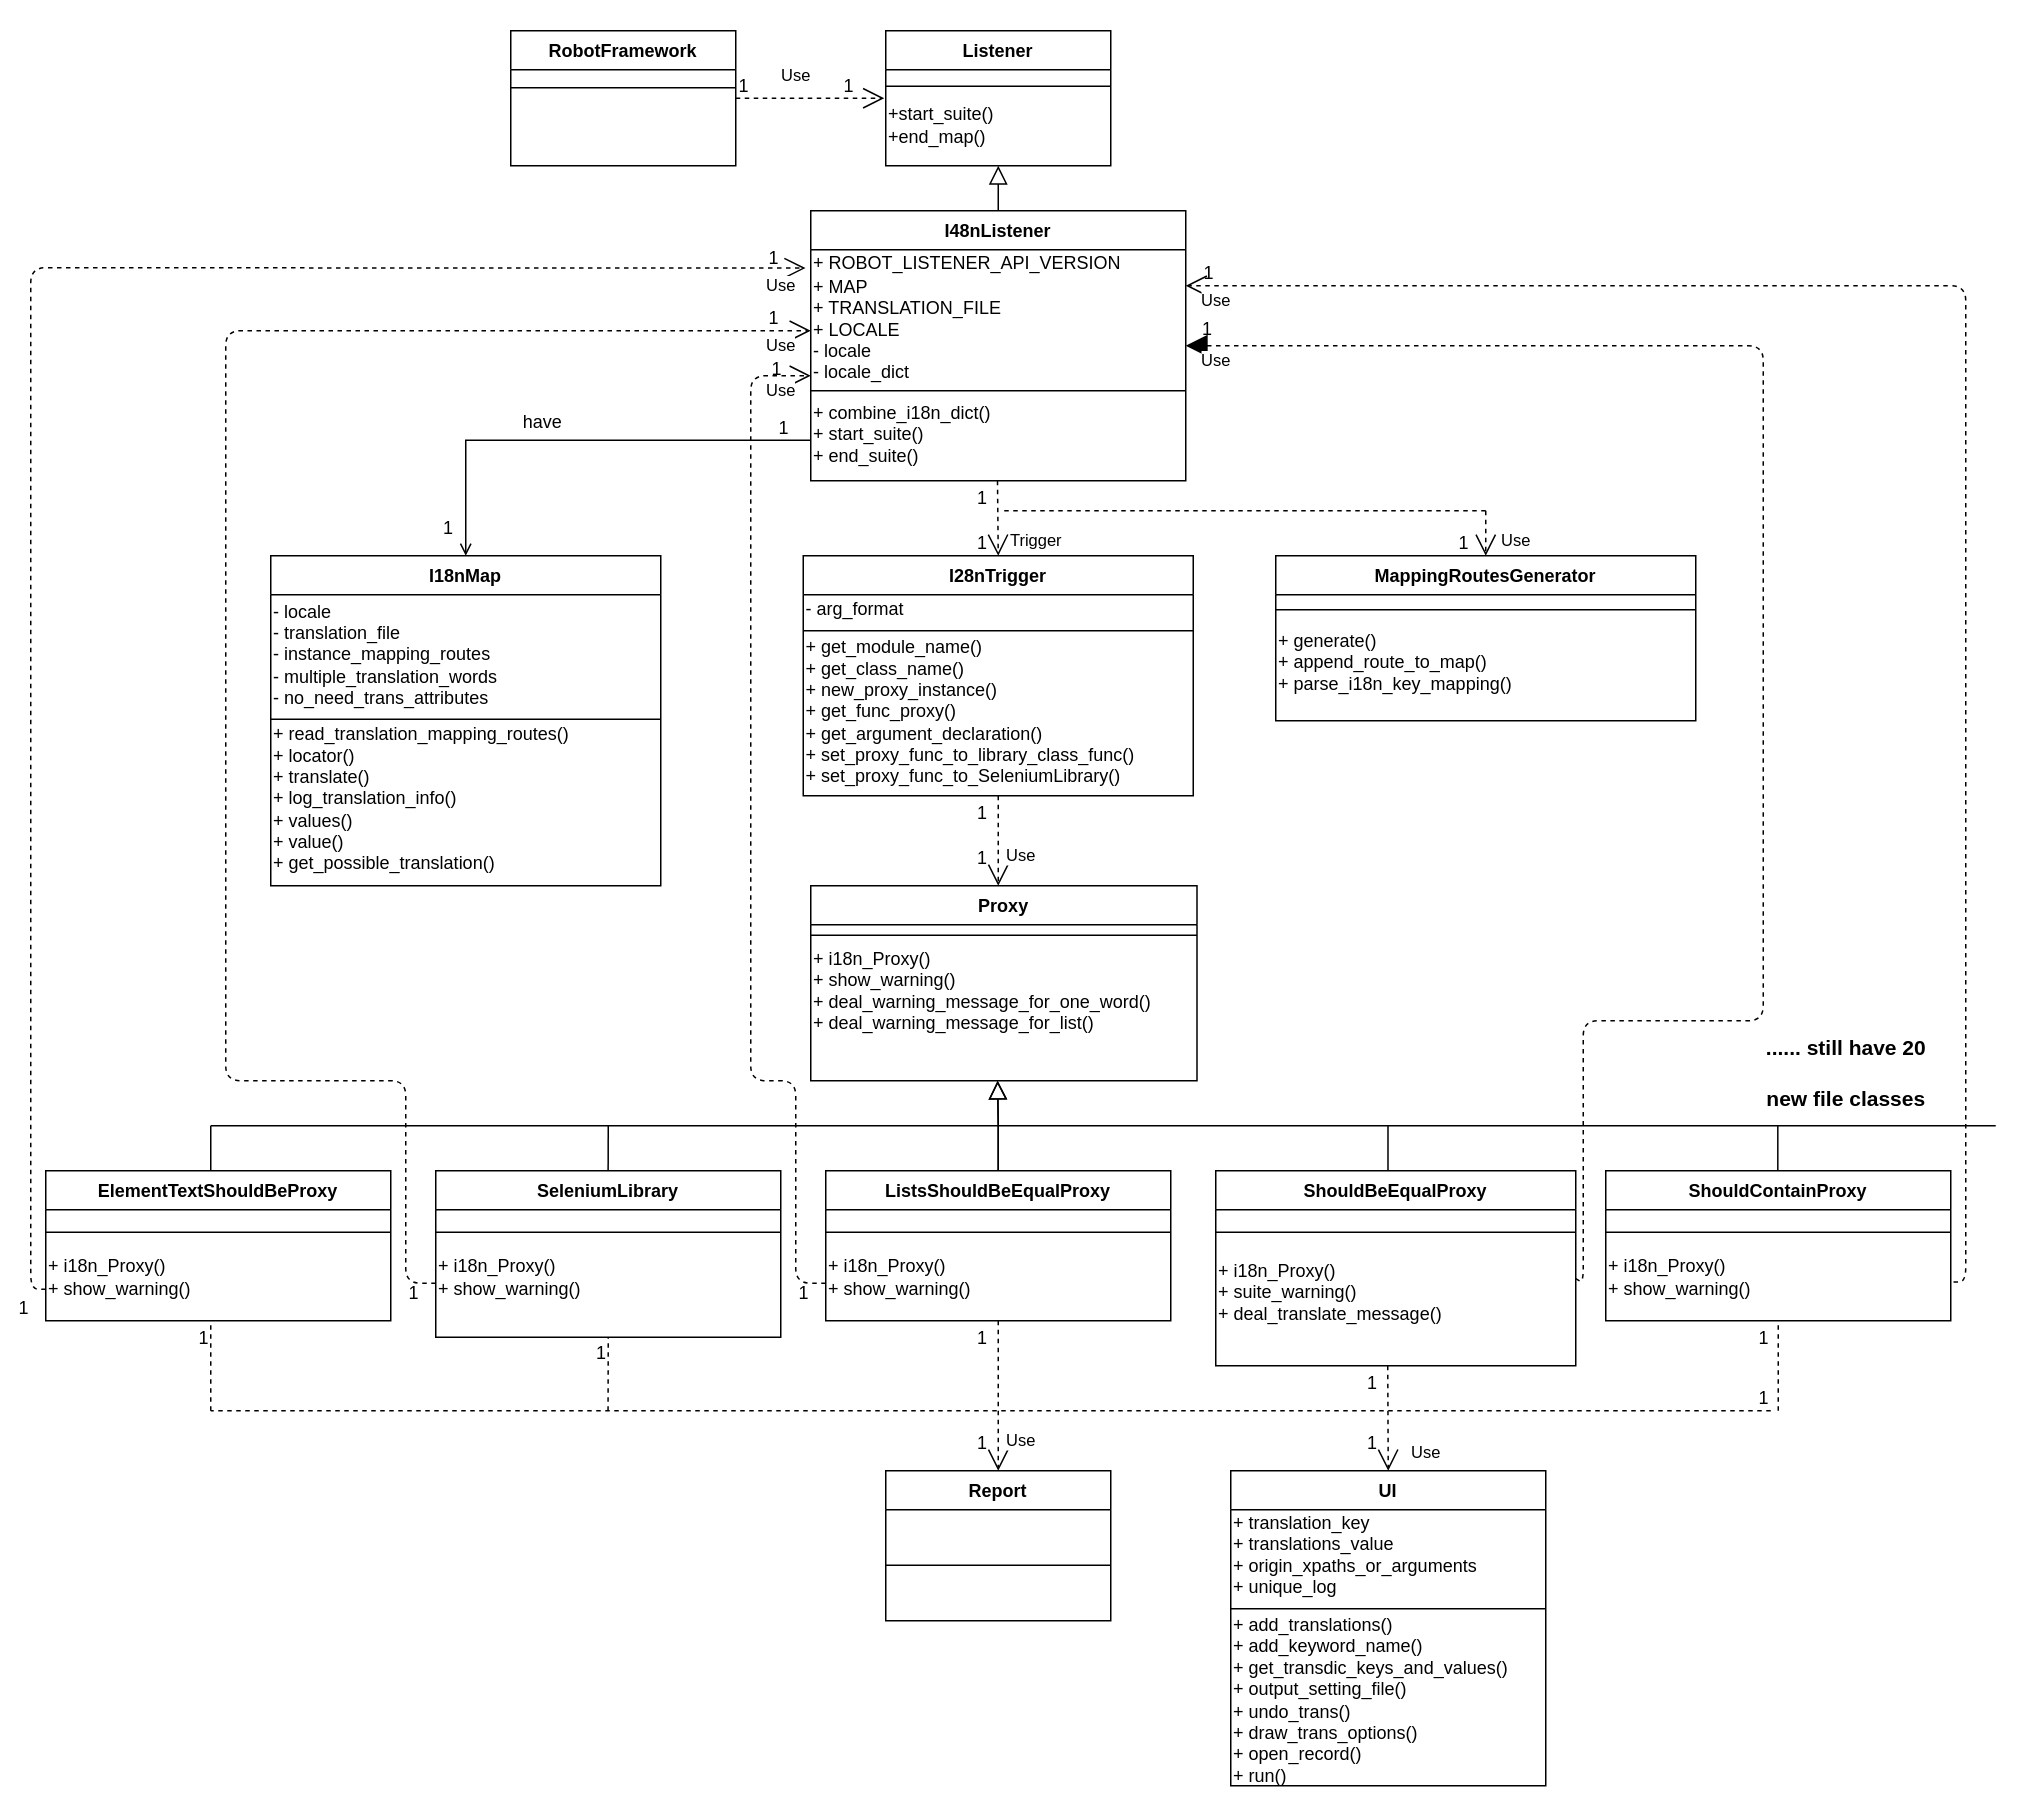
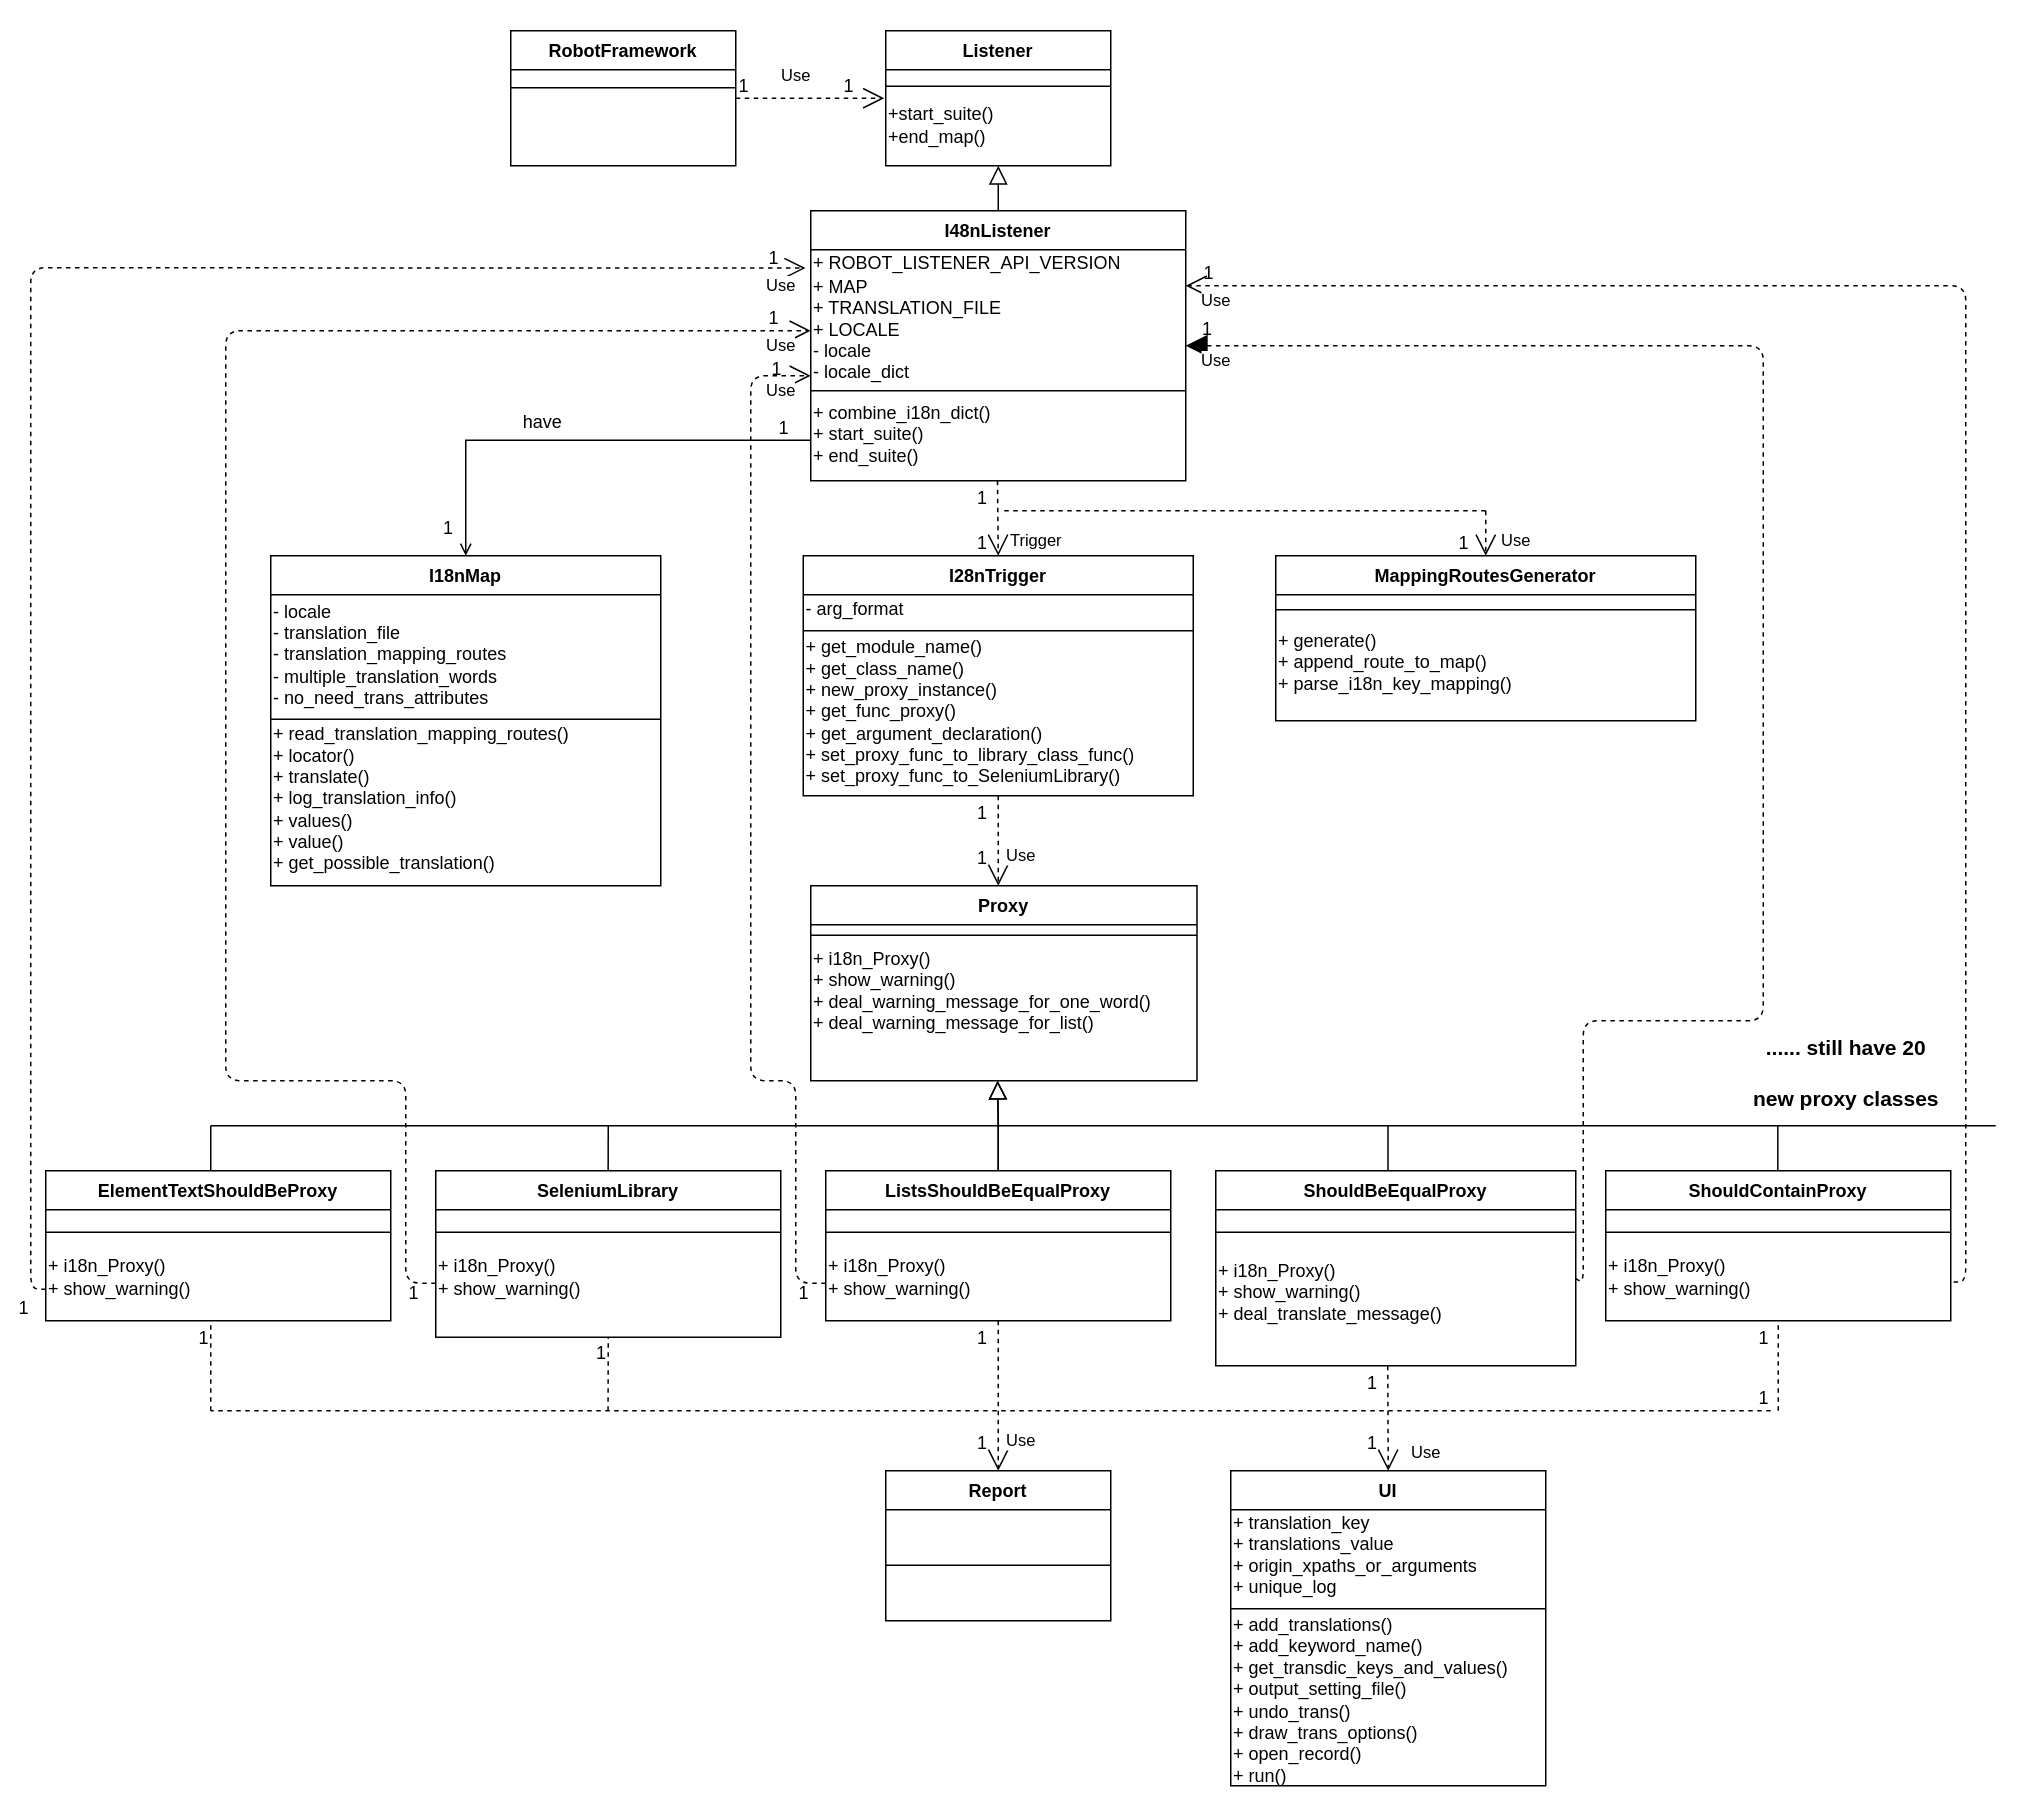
node "- locale - translation_file - instance_mapping_routes - multiple_translation_words - no_need_trans_attributes": label "- locale - translation_file - instance_mapping_routes - multiple_translation_words - no_need_trans_attributes" -> "- locale - translation_file - translation_mapping_routes - multiple_translation_words - no_need_trans_attributes"
node "...... still have 20 new file classes": label "...... still have 20 new file classes" -> "...... still have 20 new proxy classes"
node "+ i18n_Proxy() + suite_warning() + deal_translate_message()": label "+ i18n_Proxy() + suite_warning() + deal_translate_message()" -> "+ i18n_Proxy() + show_warning() + deal_translate_message()"
